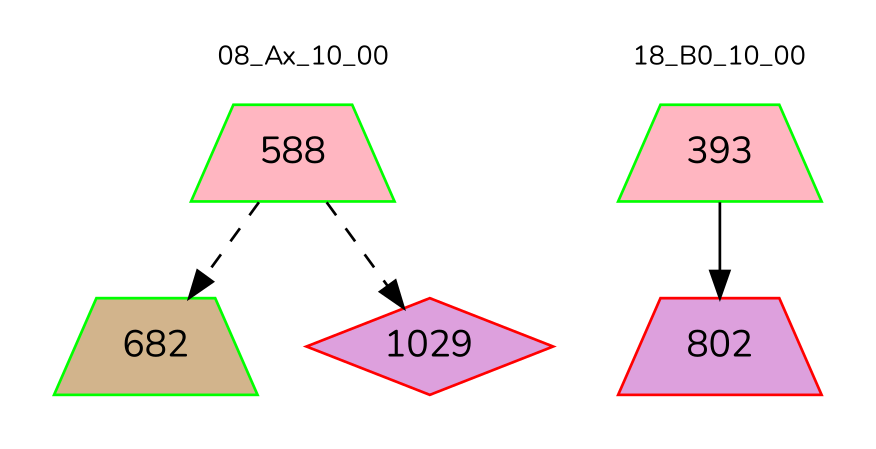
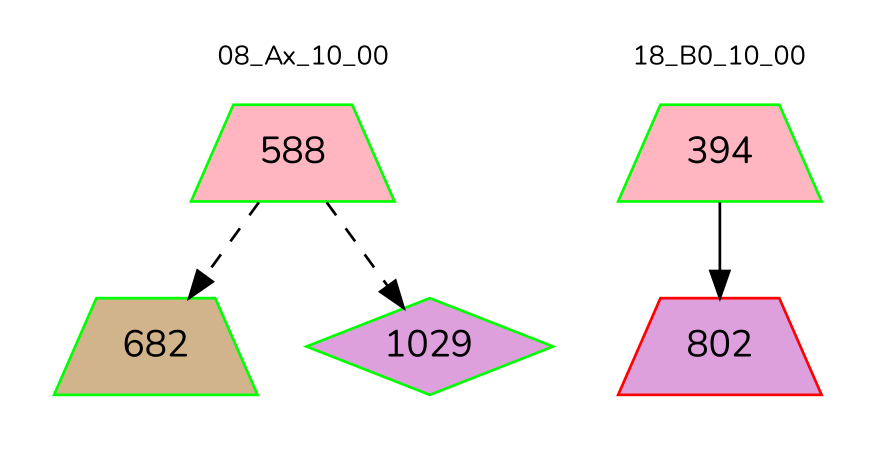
node "393": label "393" -> "394"
node "1029": color red -> green
